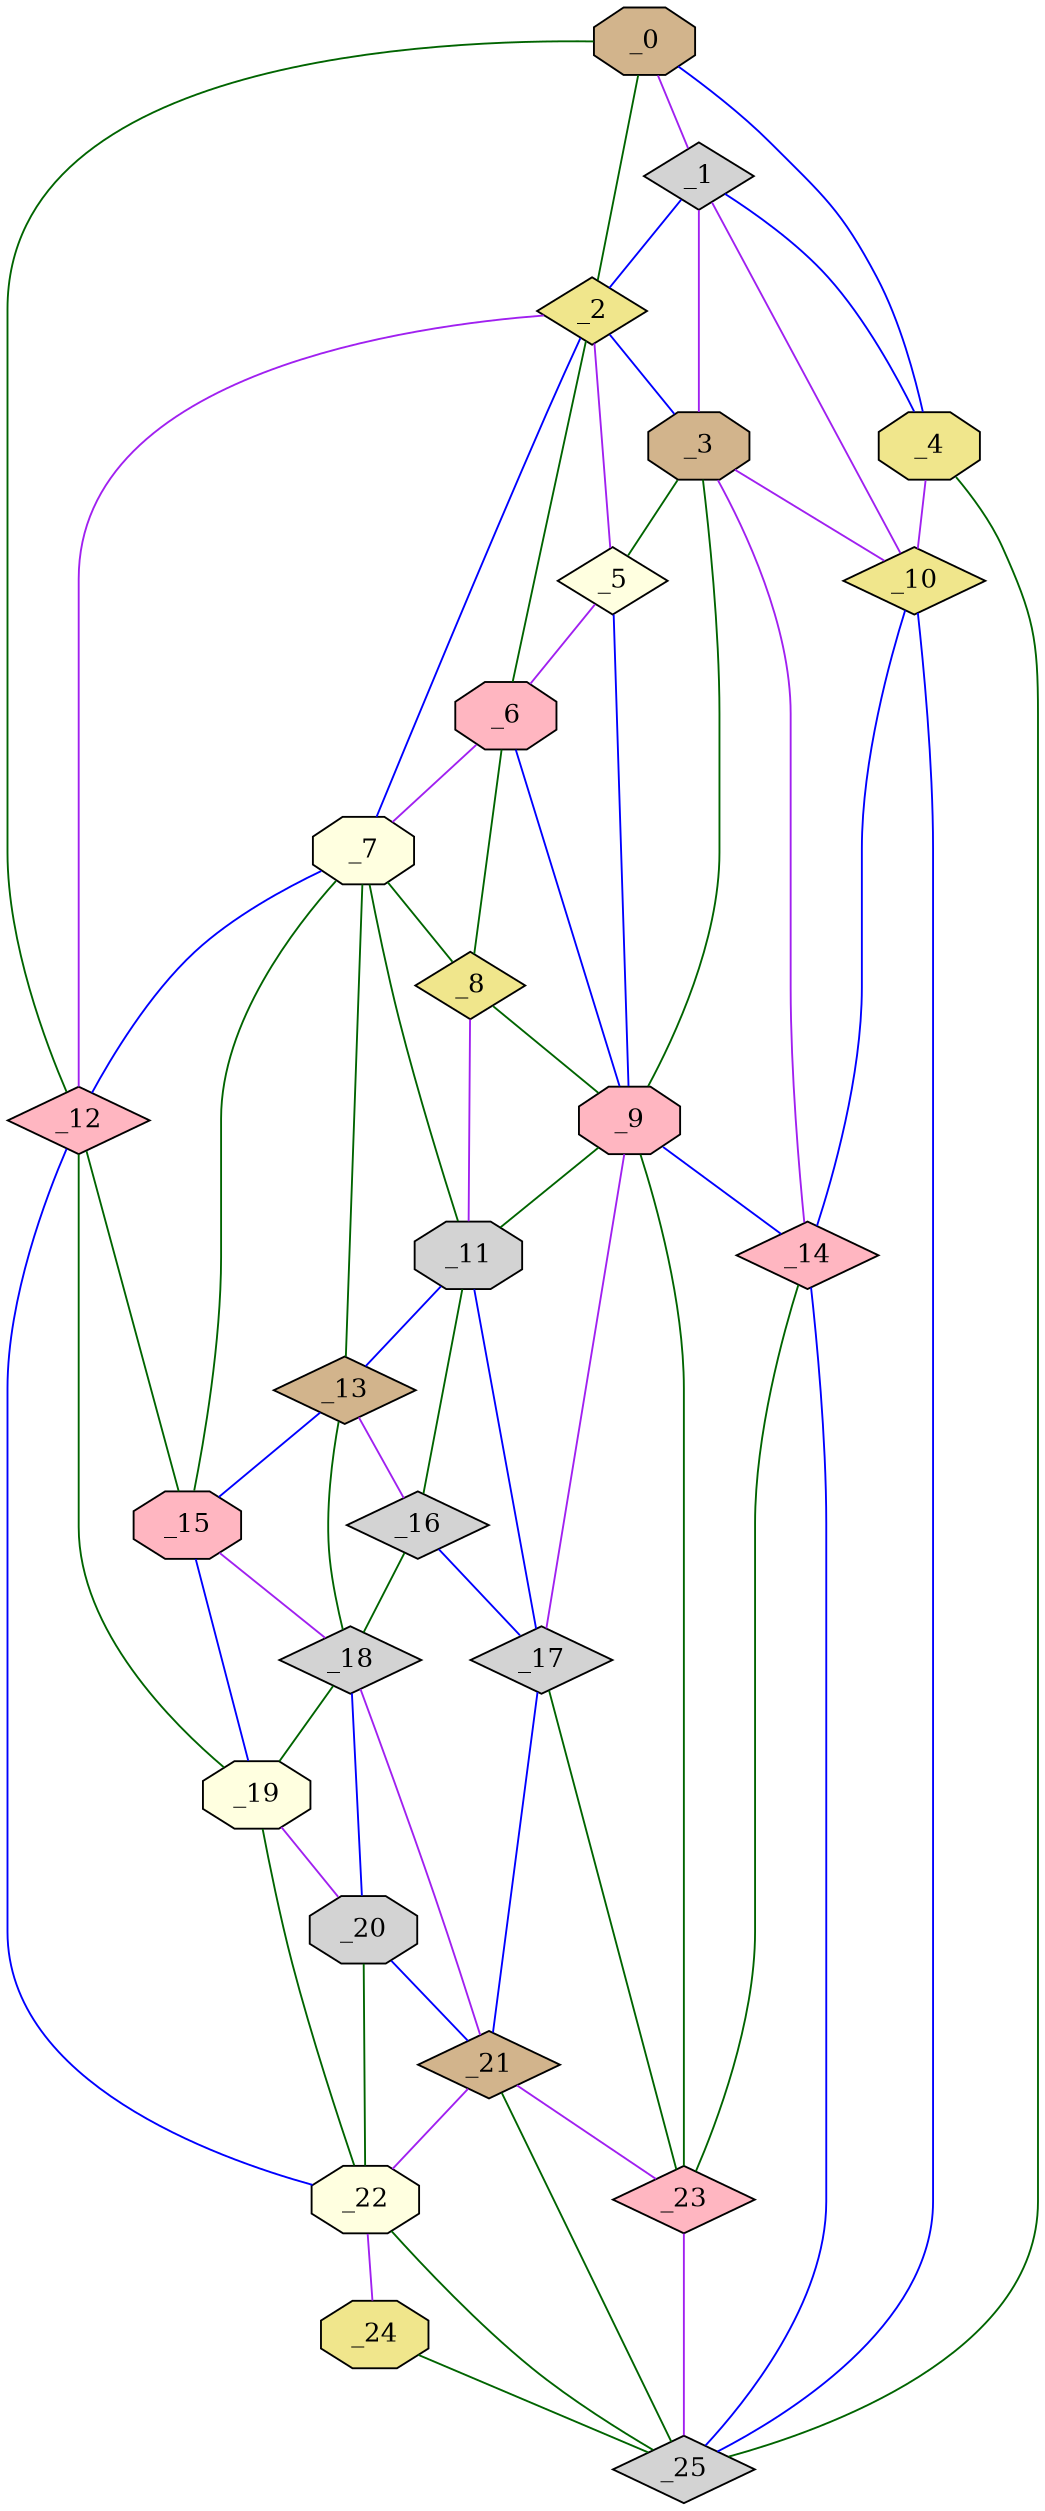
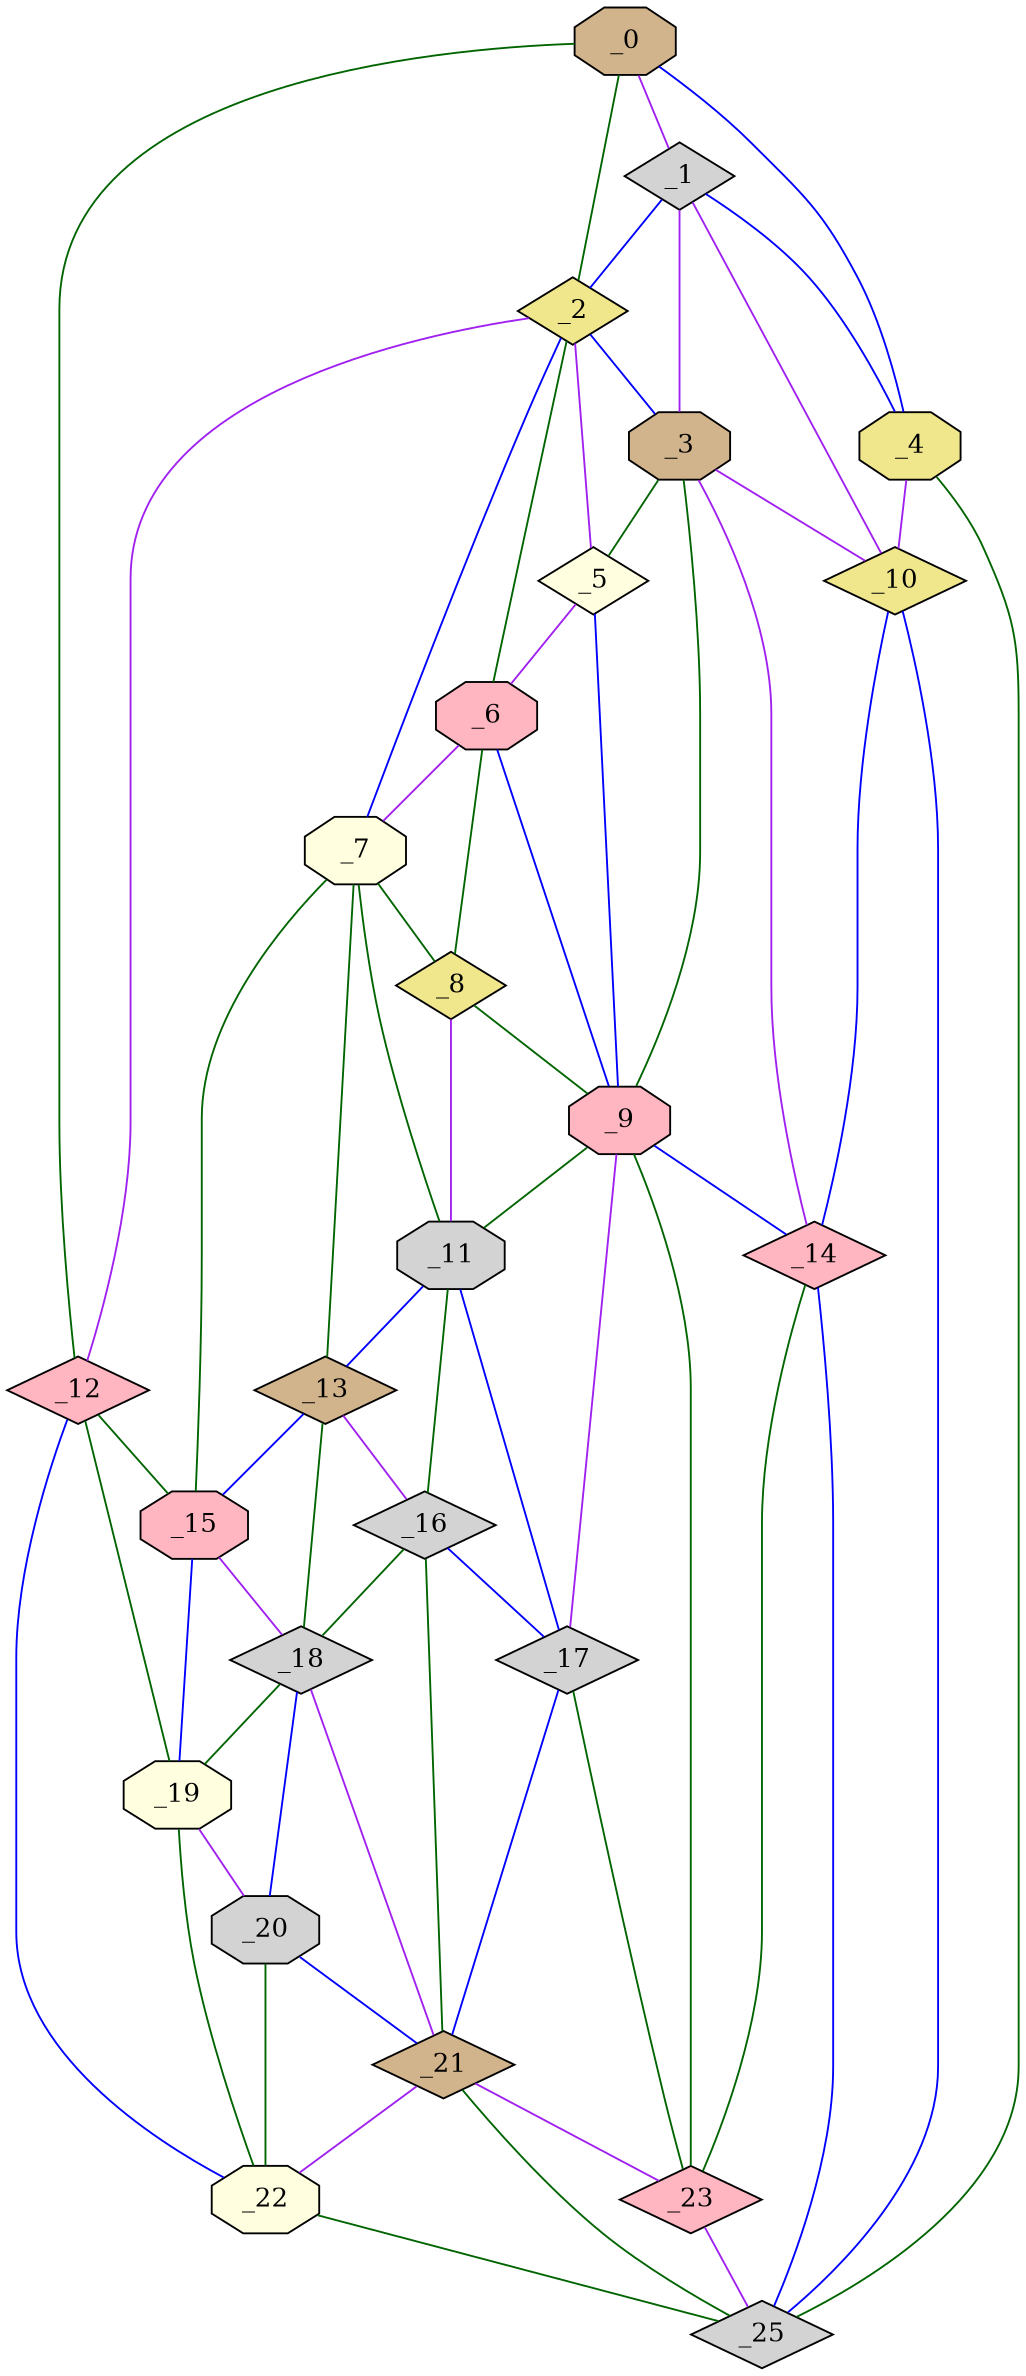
edge "_7" -- "_12": removed
edge "_16" -- "_21": added
node "_24": removed
